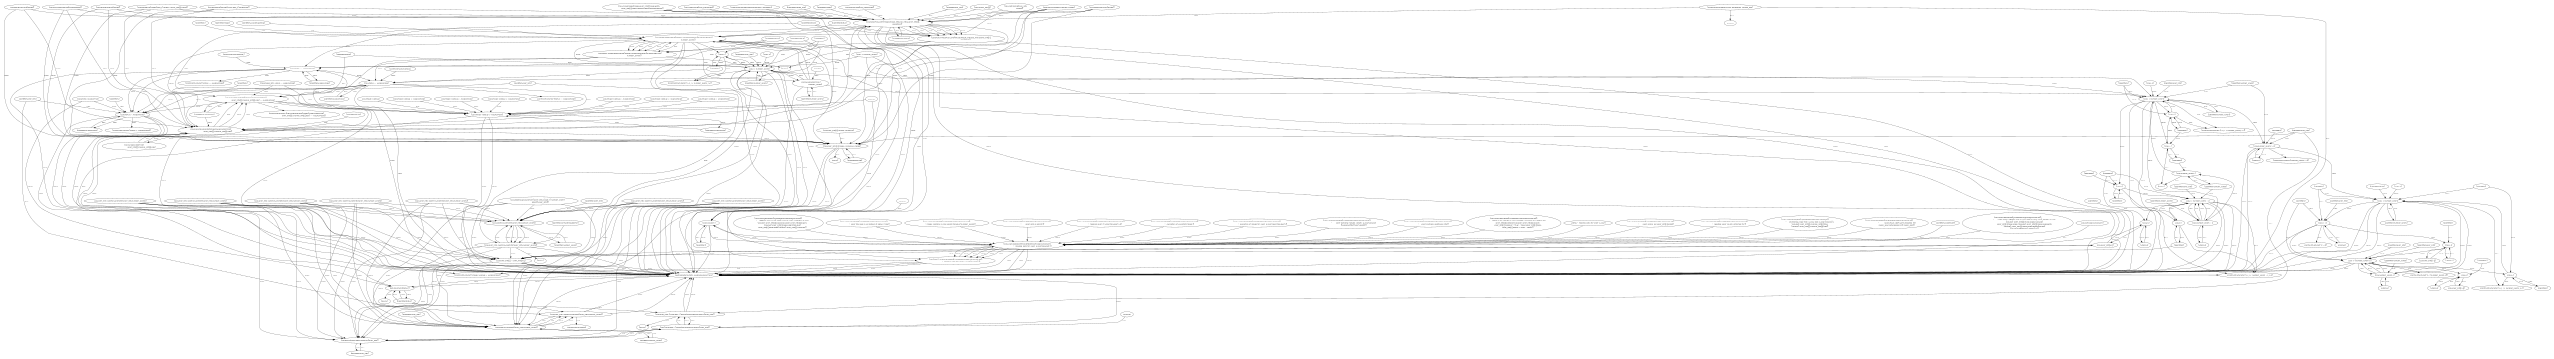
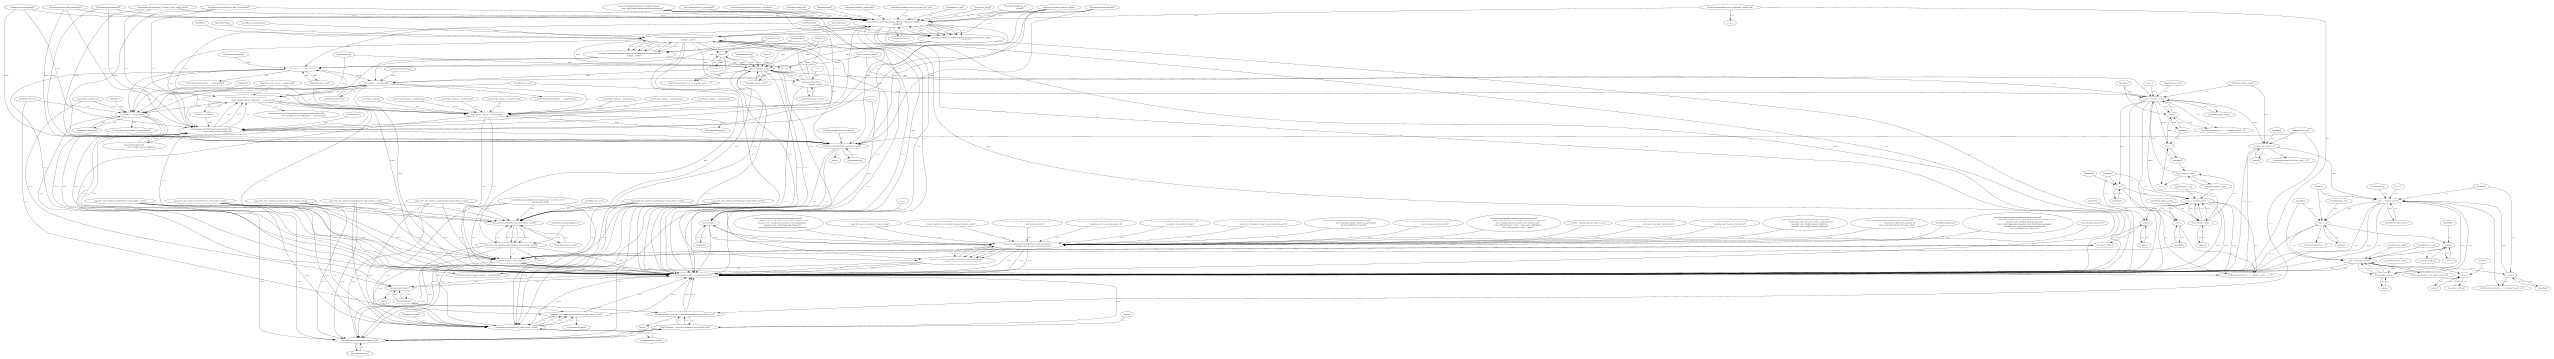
node "(MethodParameterIn,const PSDInfo *psd_info)": added
edge "(Call,image_info->ping == MagickFalse)" -> "(Call,status != MagickFalse)": added, label "DDG:"
